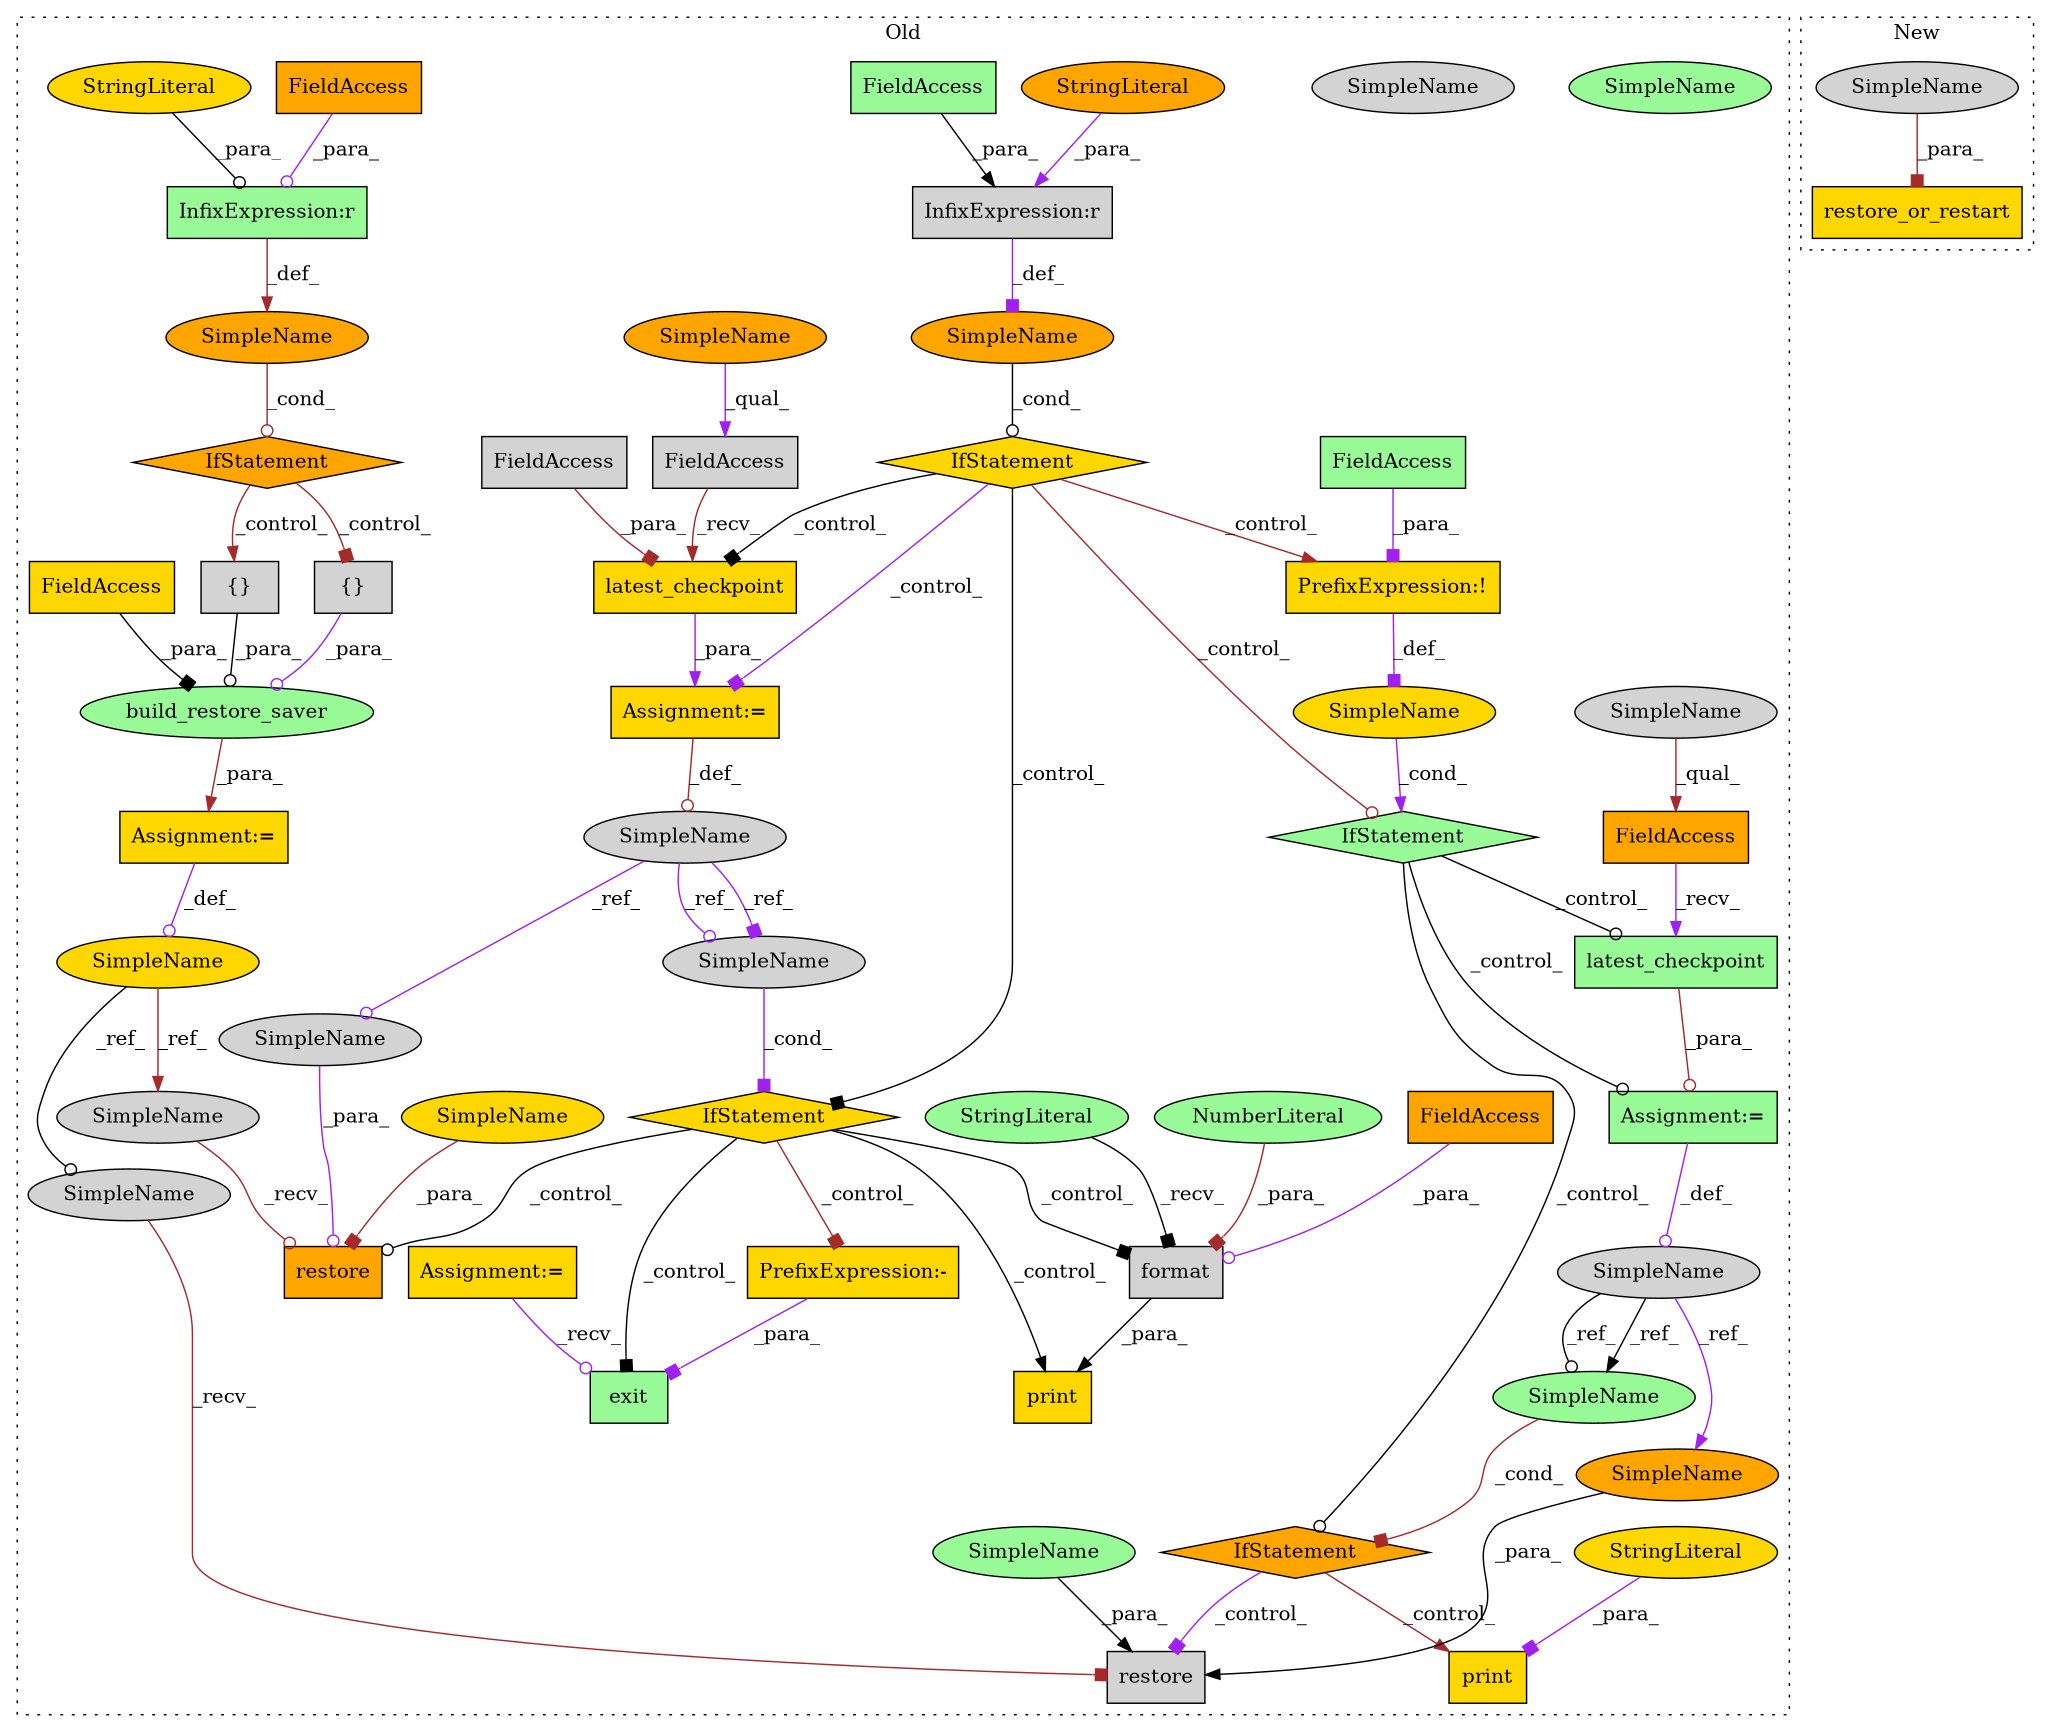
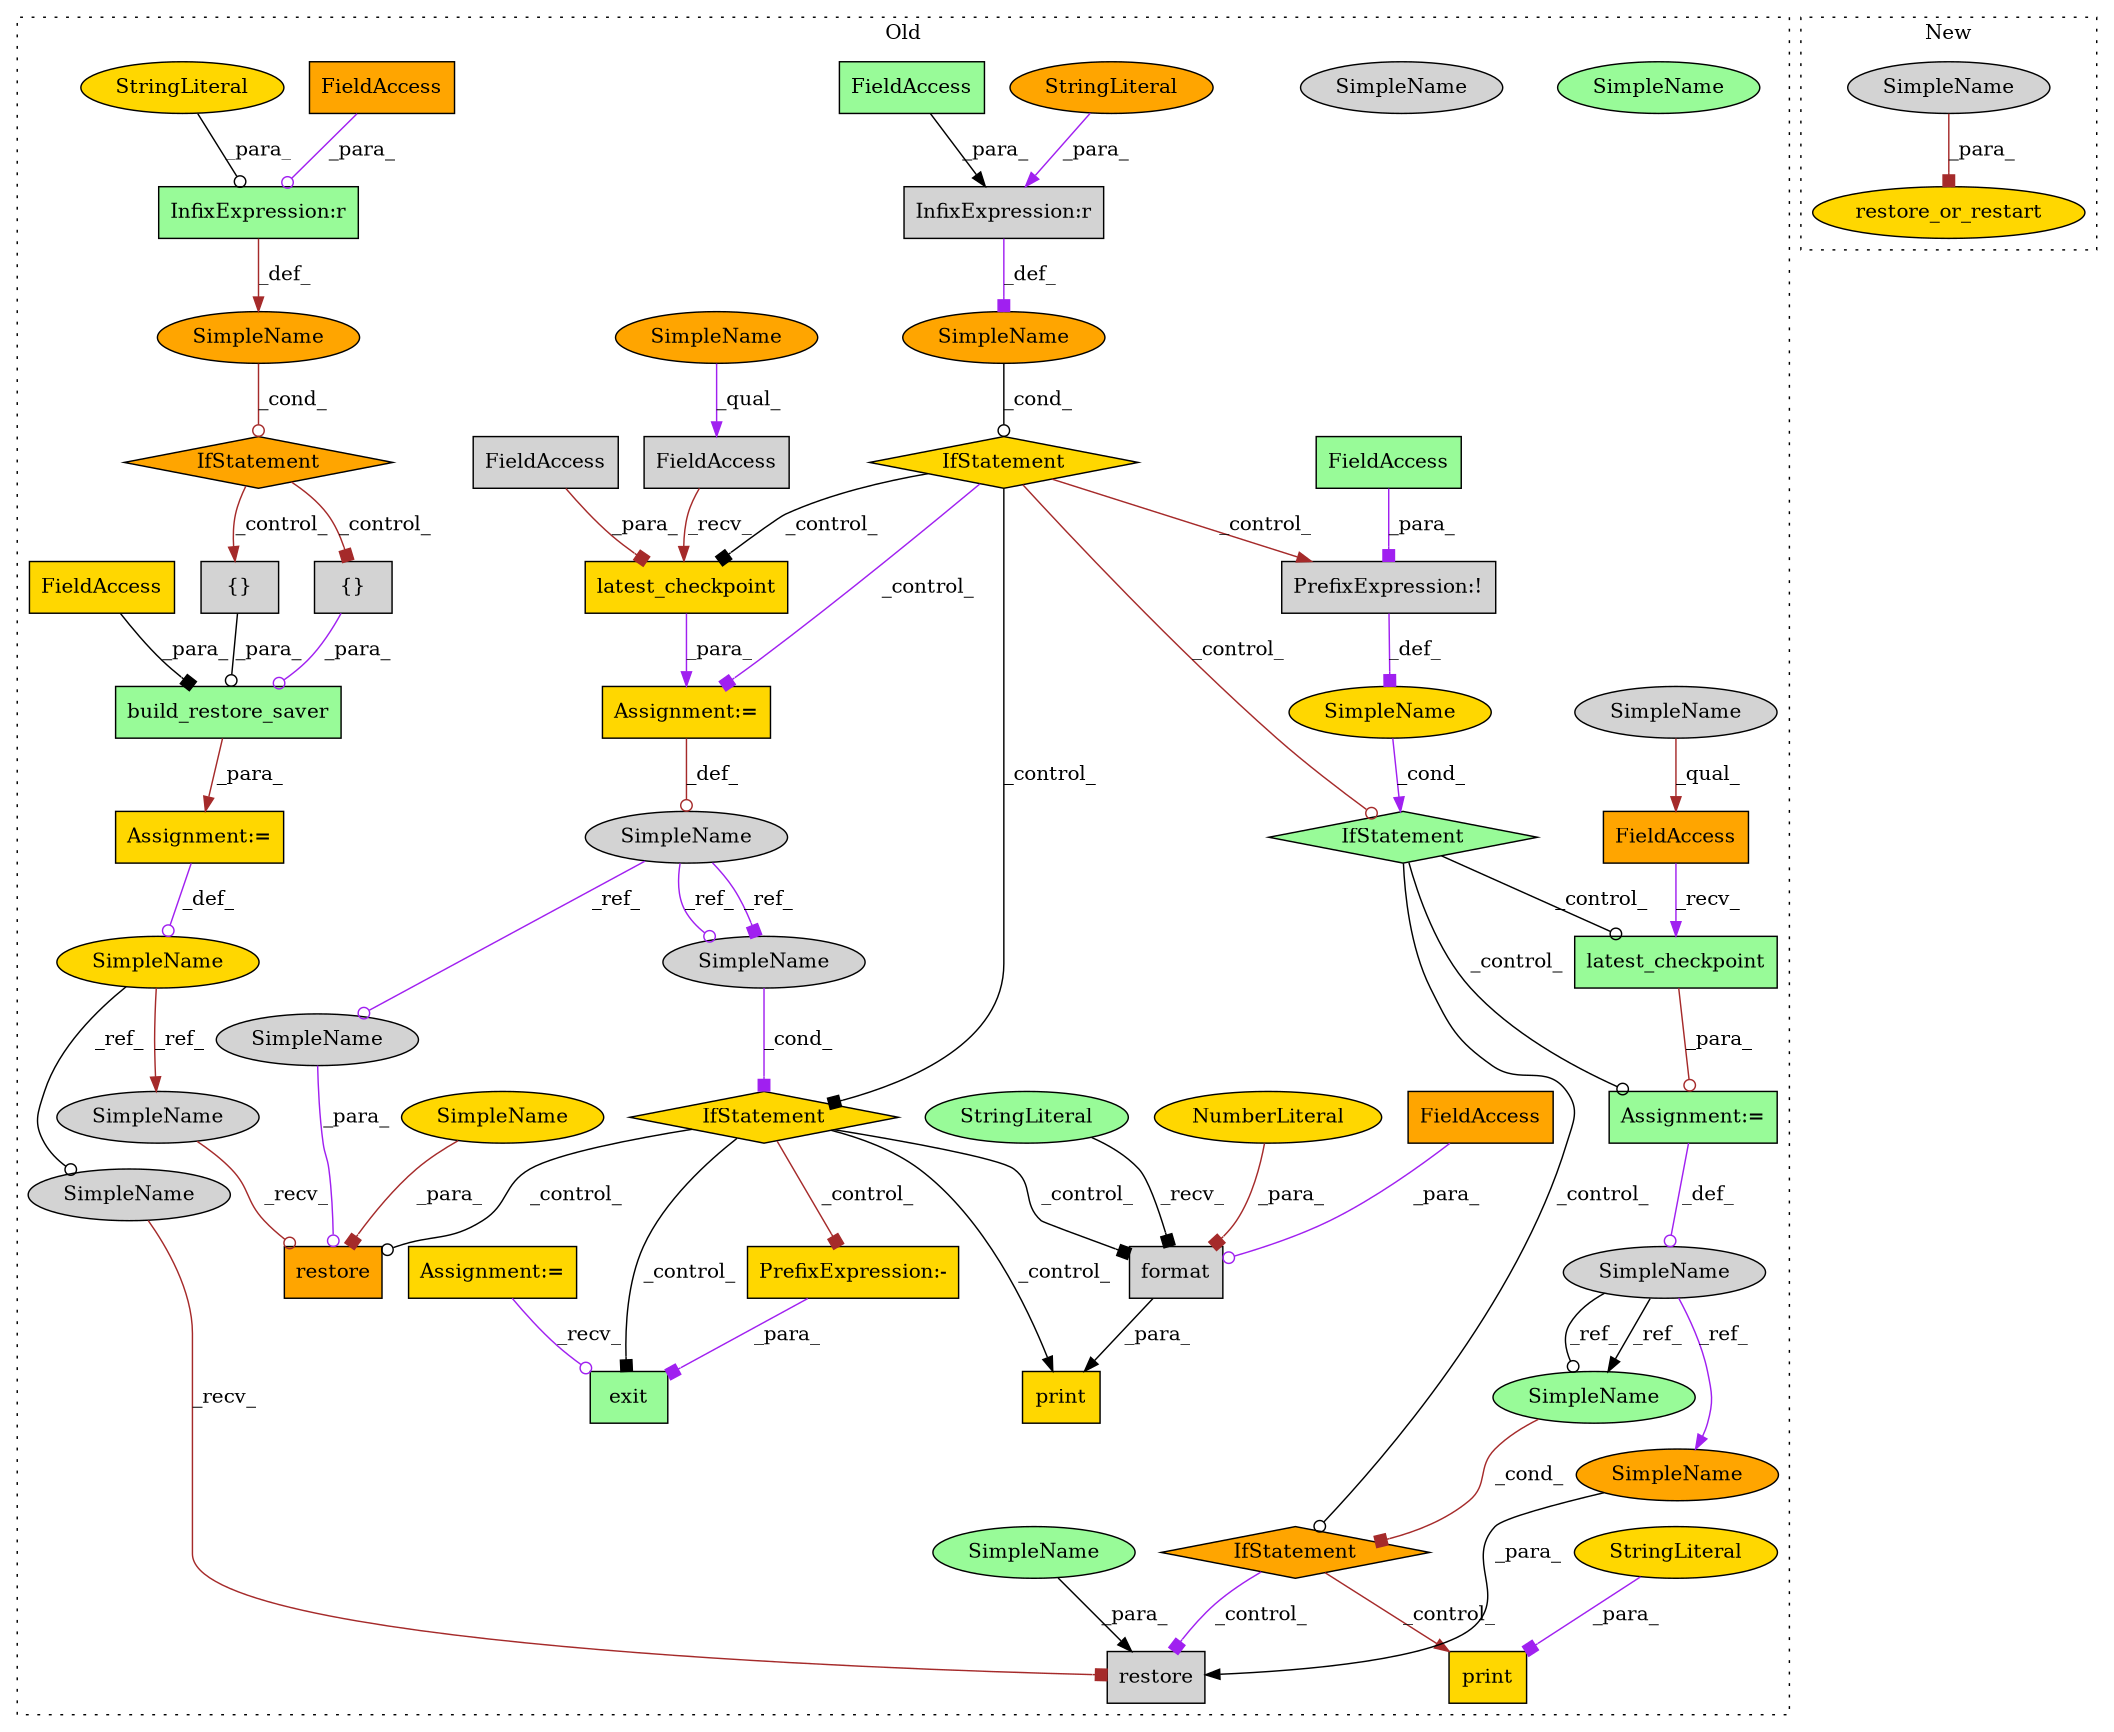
node "restore_or_restart": shape box -> ellipse
node "PrefixExpression:!": fillcolor gold -> lightgrey
node "build_restore_saver": shape ellipse -> box
node "NumberLiteral": fillcolor palegreen -> gold
